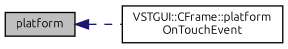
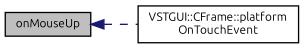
node "platform": label "platform" -> "onMouseUp"
